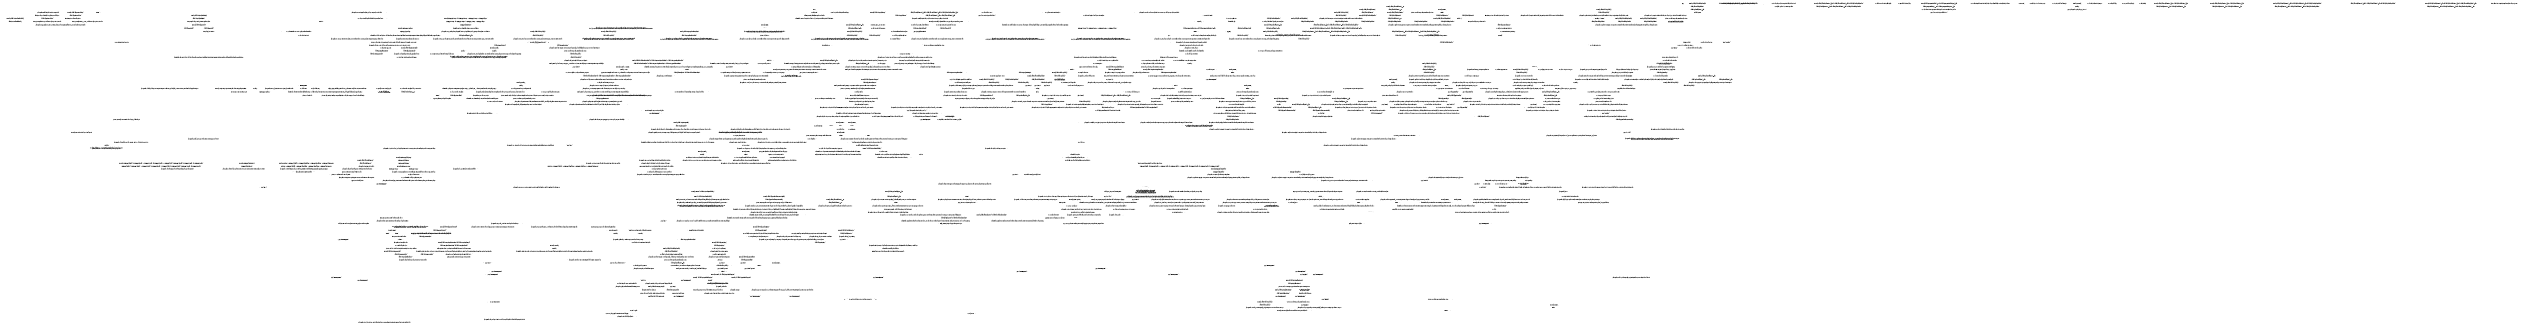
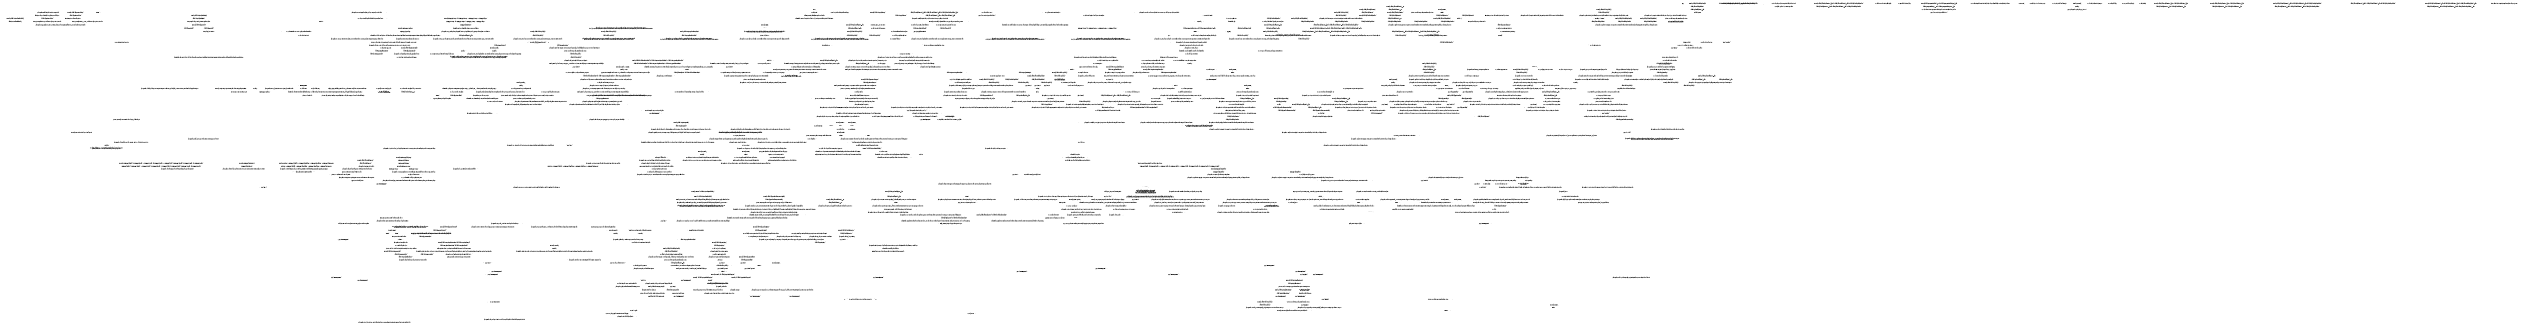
node "Reaction Speed: ...aaaand he's said it.": added
